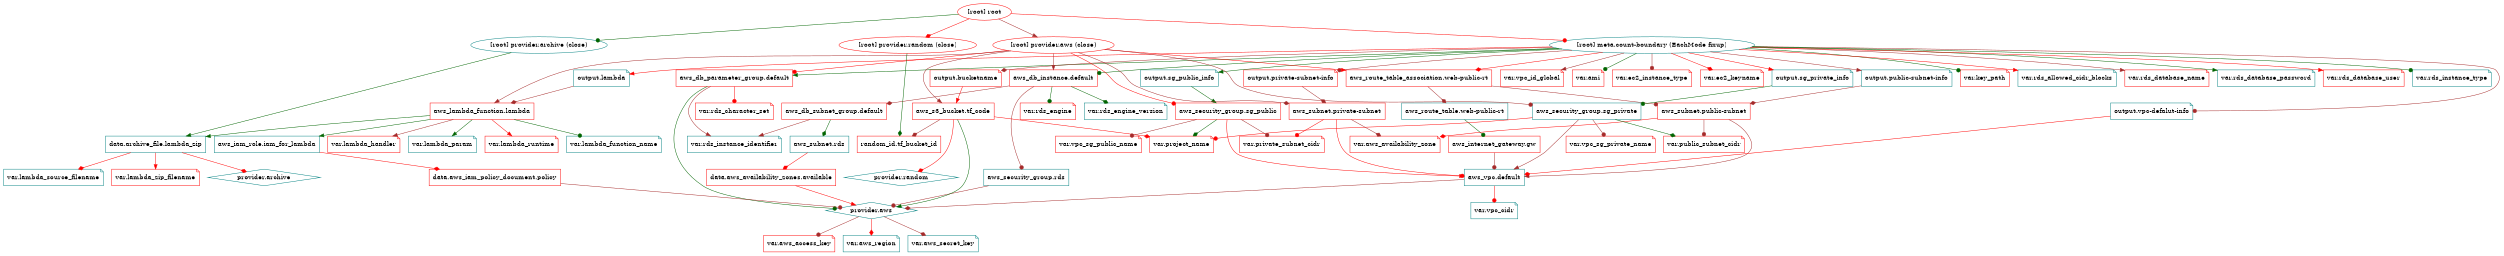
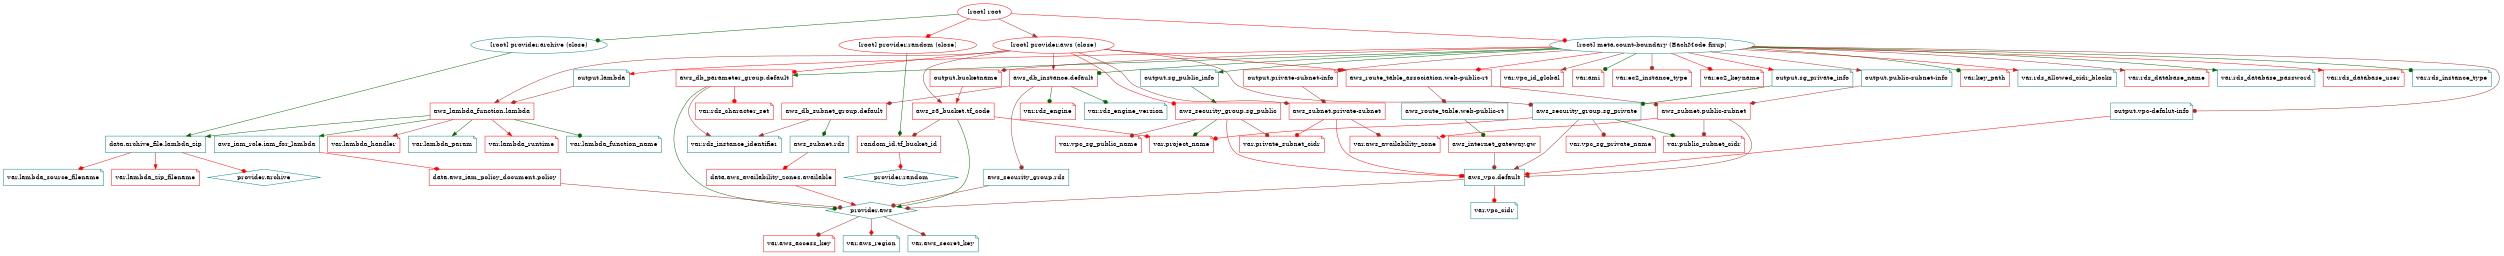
edge "aws_s3_bucket.tf_code" -> "provider.random": now "random_id.tf_bucket_id" -> "provider.random"
